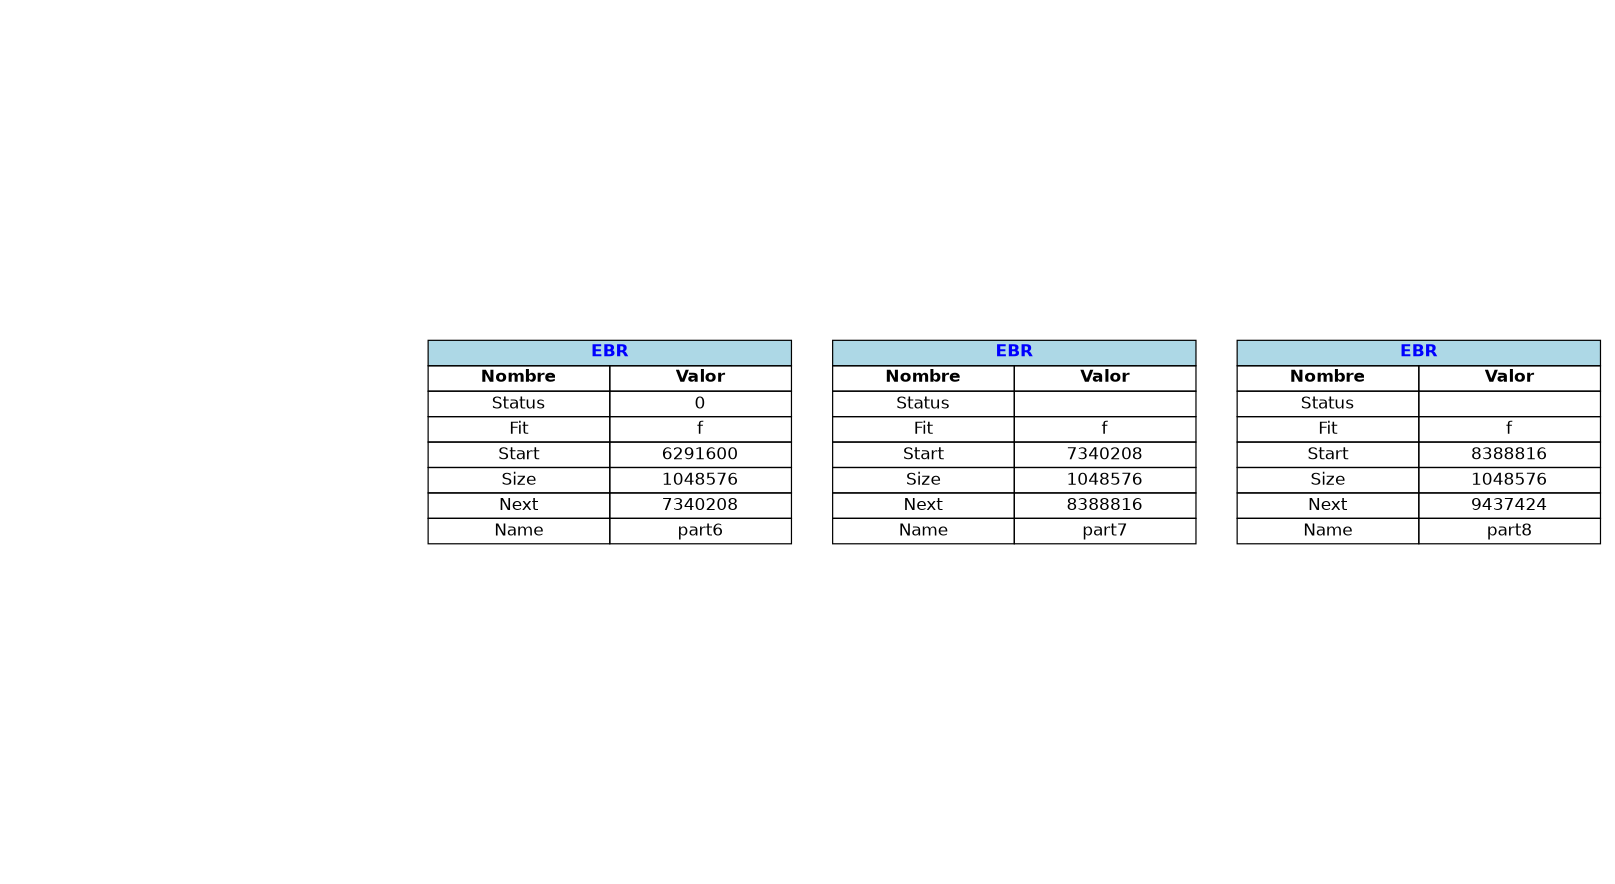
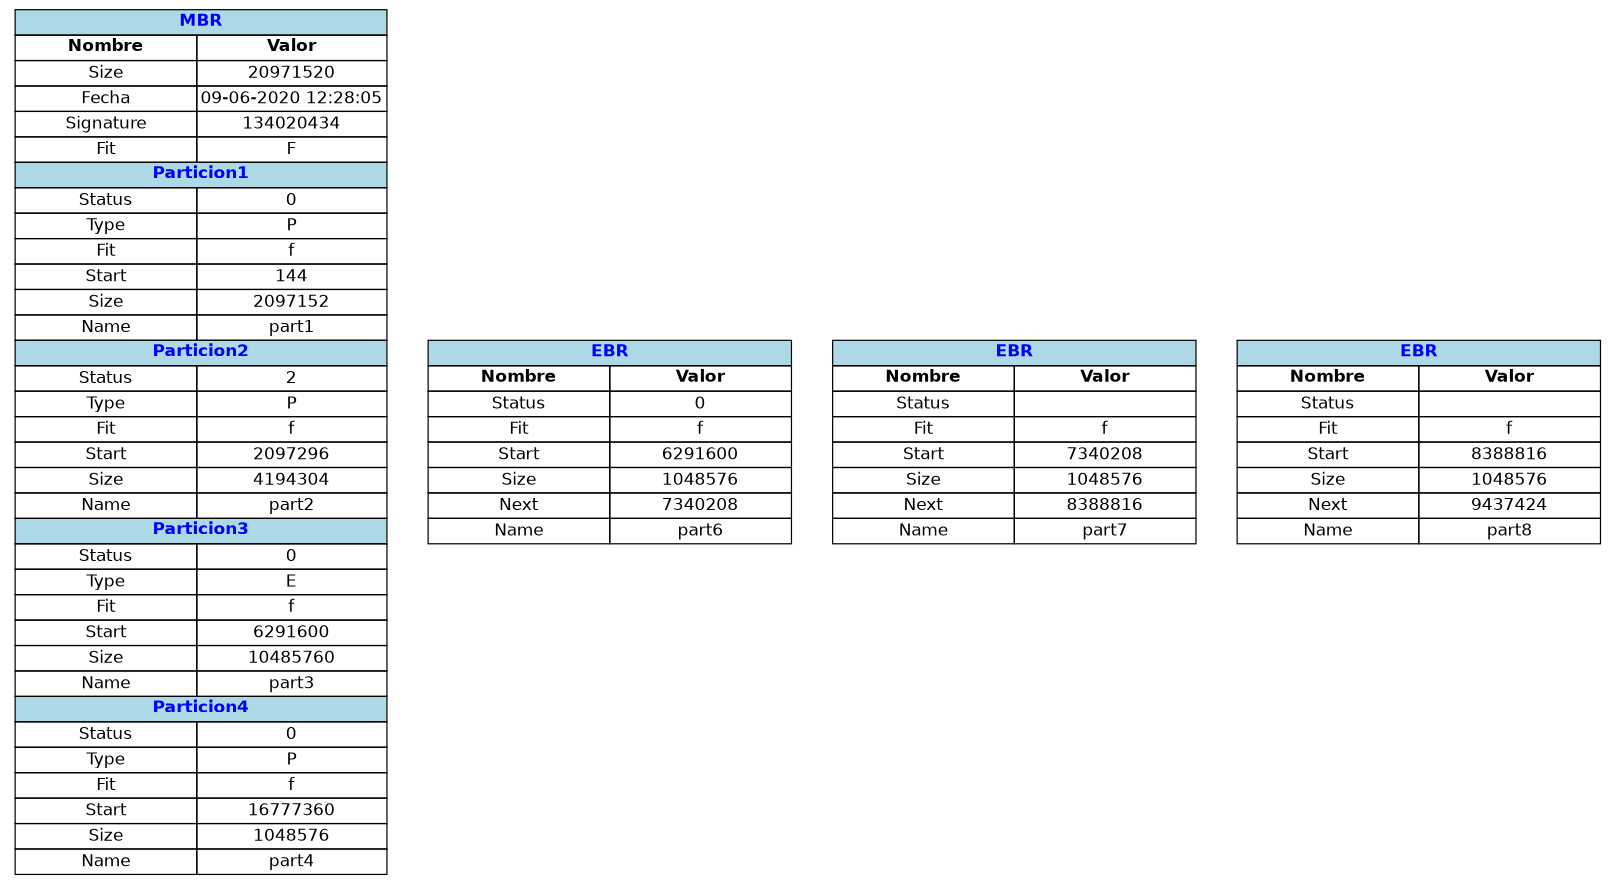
node "MBR": added
